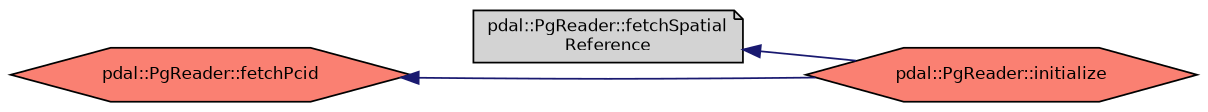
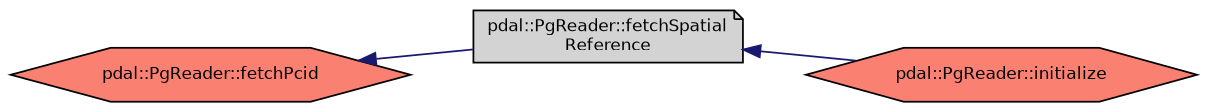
edge "pdal::PgReader::initialize" -> "pdal::PgReader::fetchPcid": now "pdal::PgReader::fetchSpatial Reference" -> "pdal::PgReader::fetchPcid"
